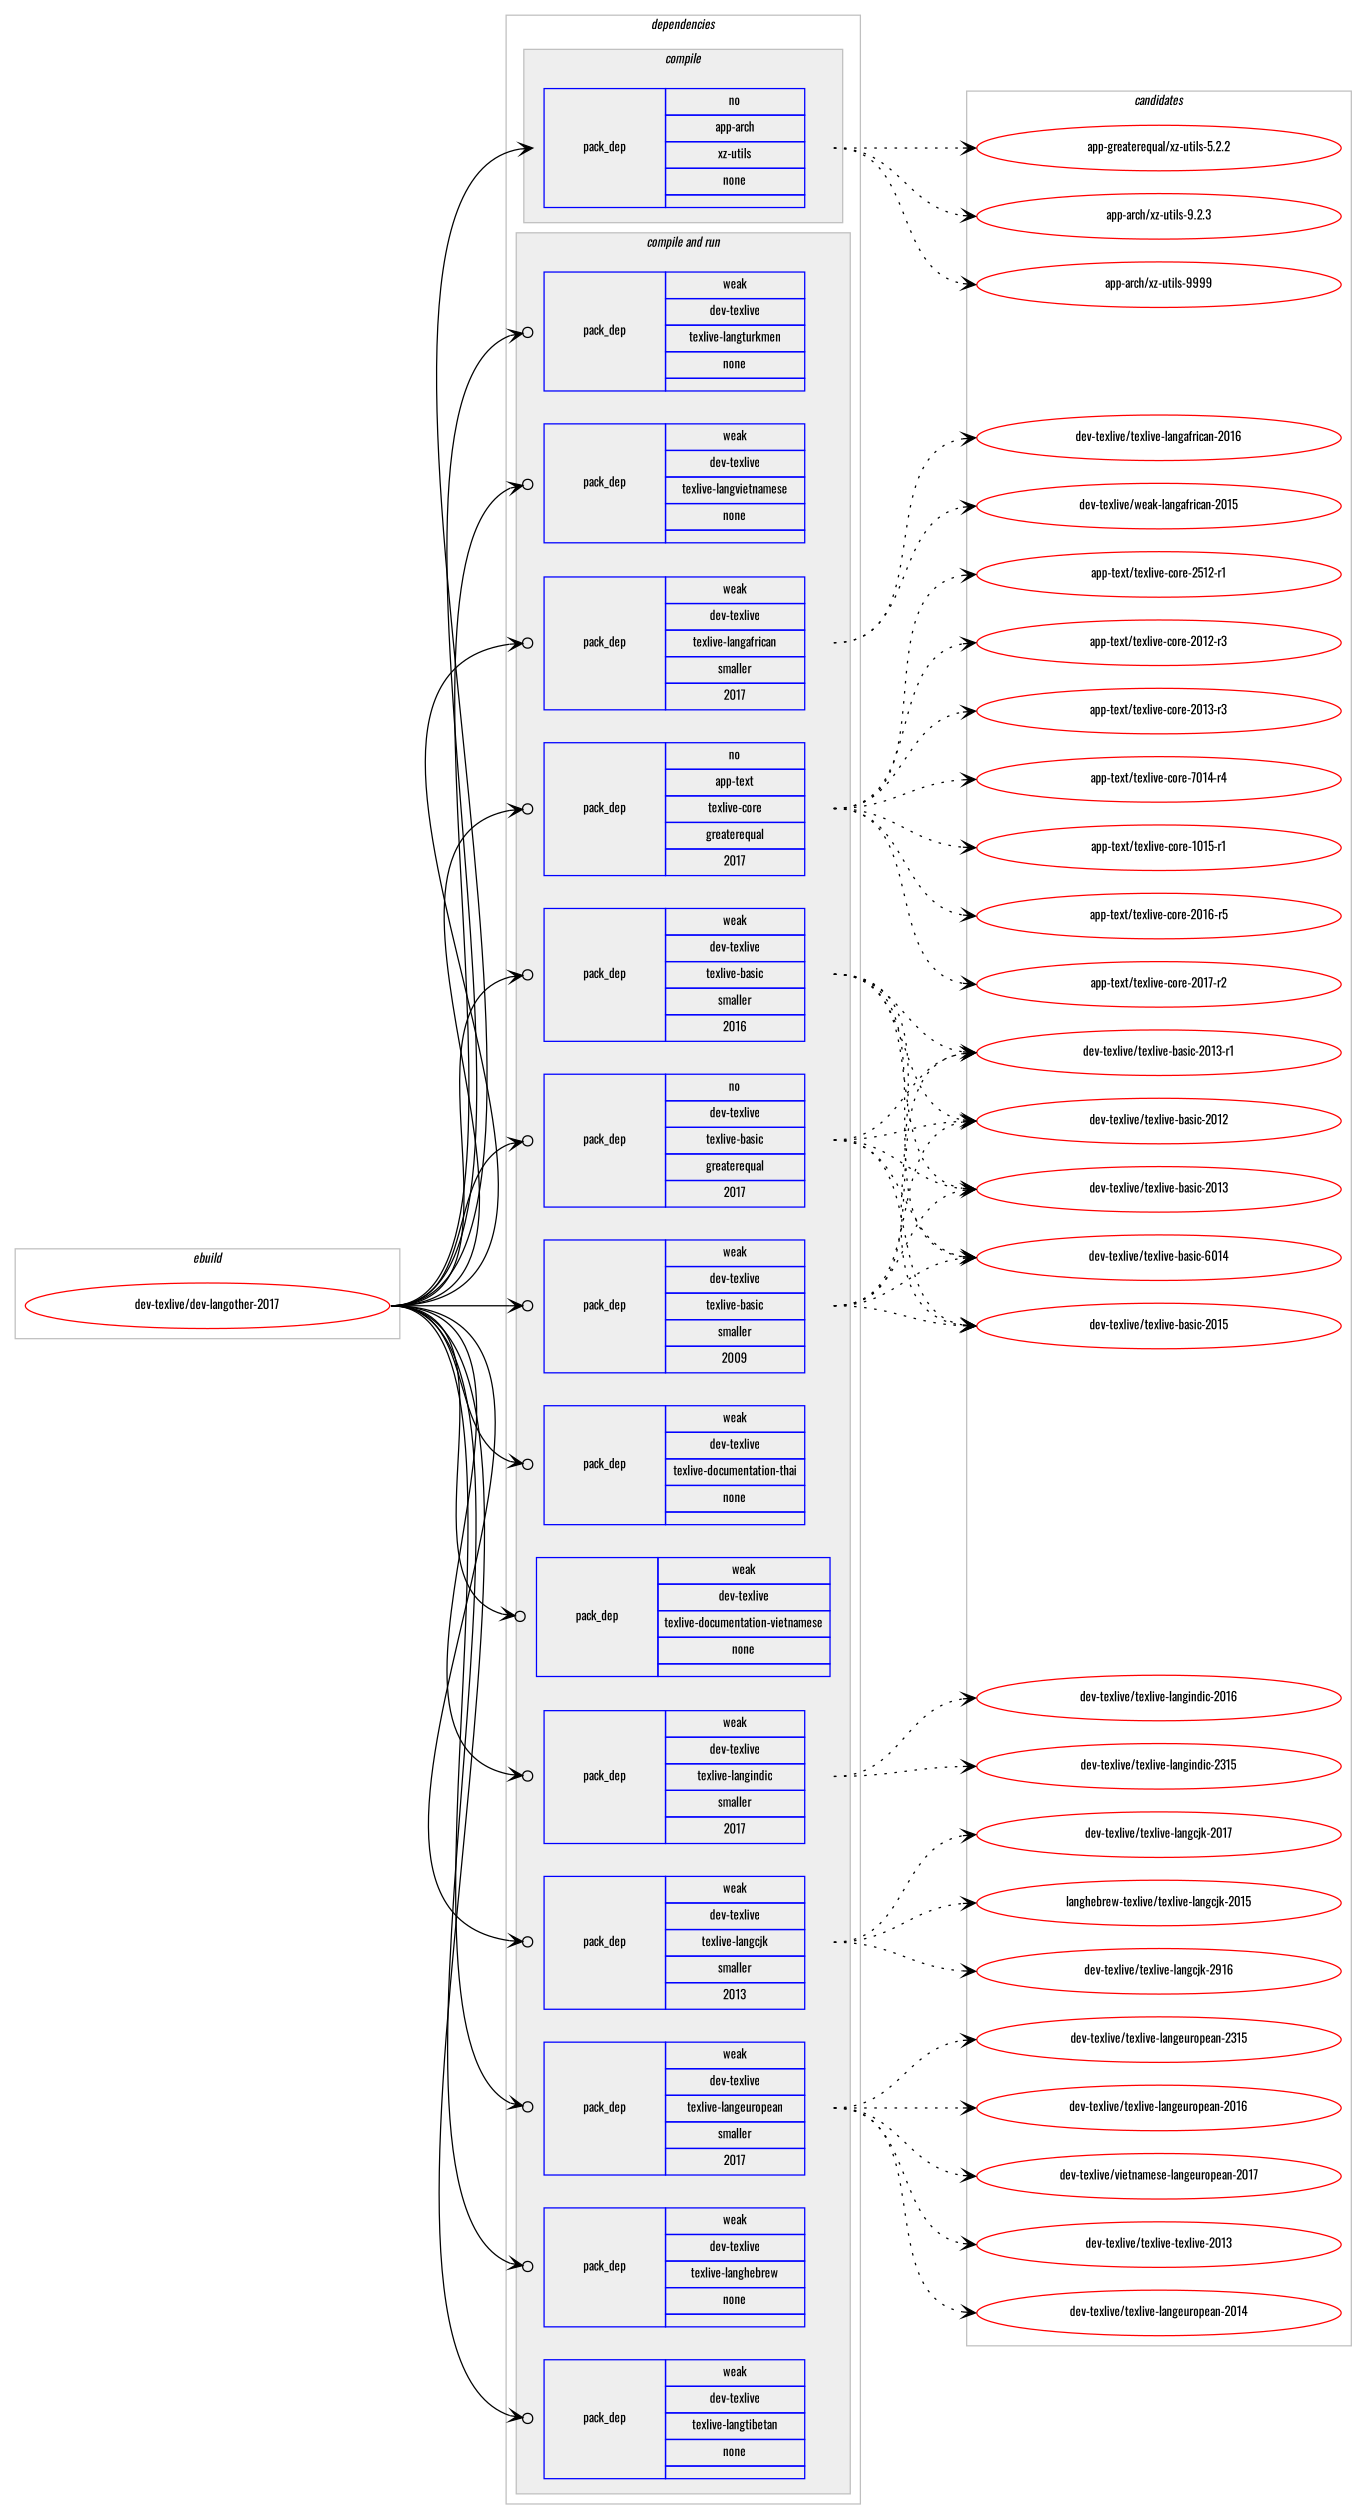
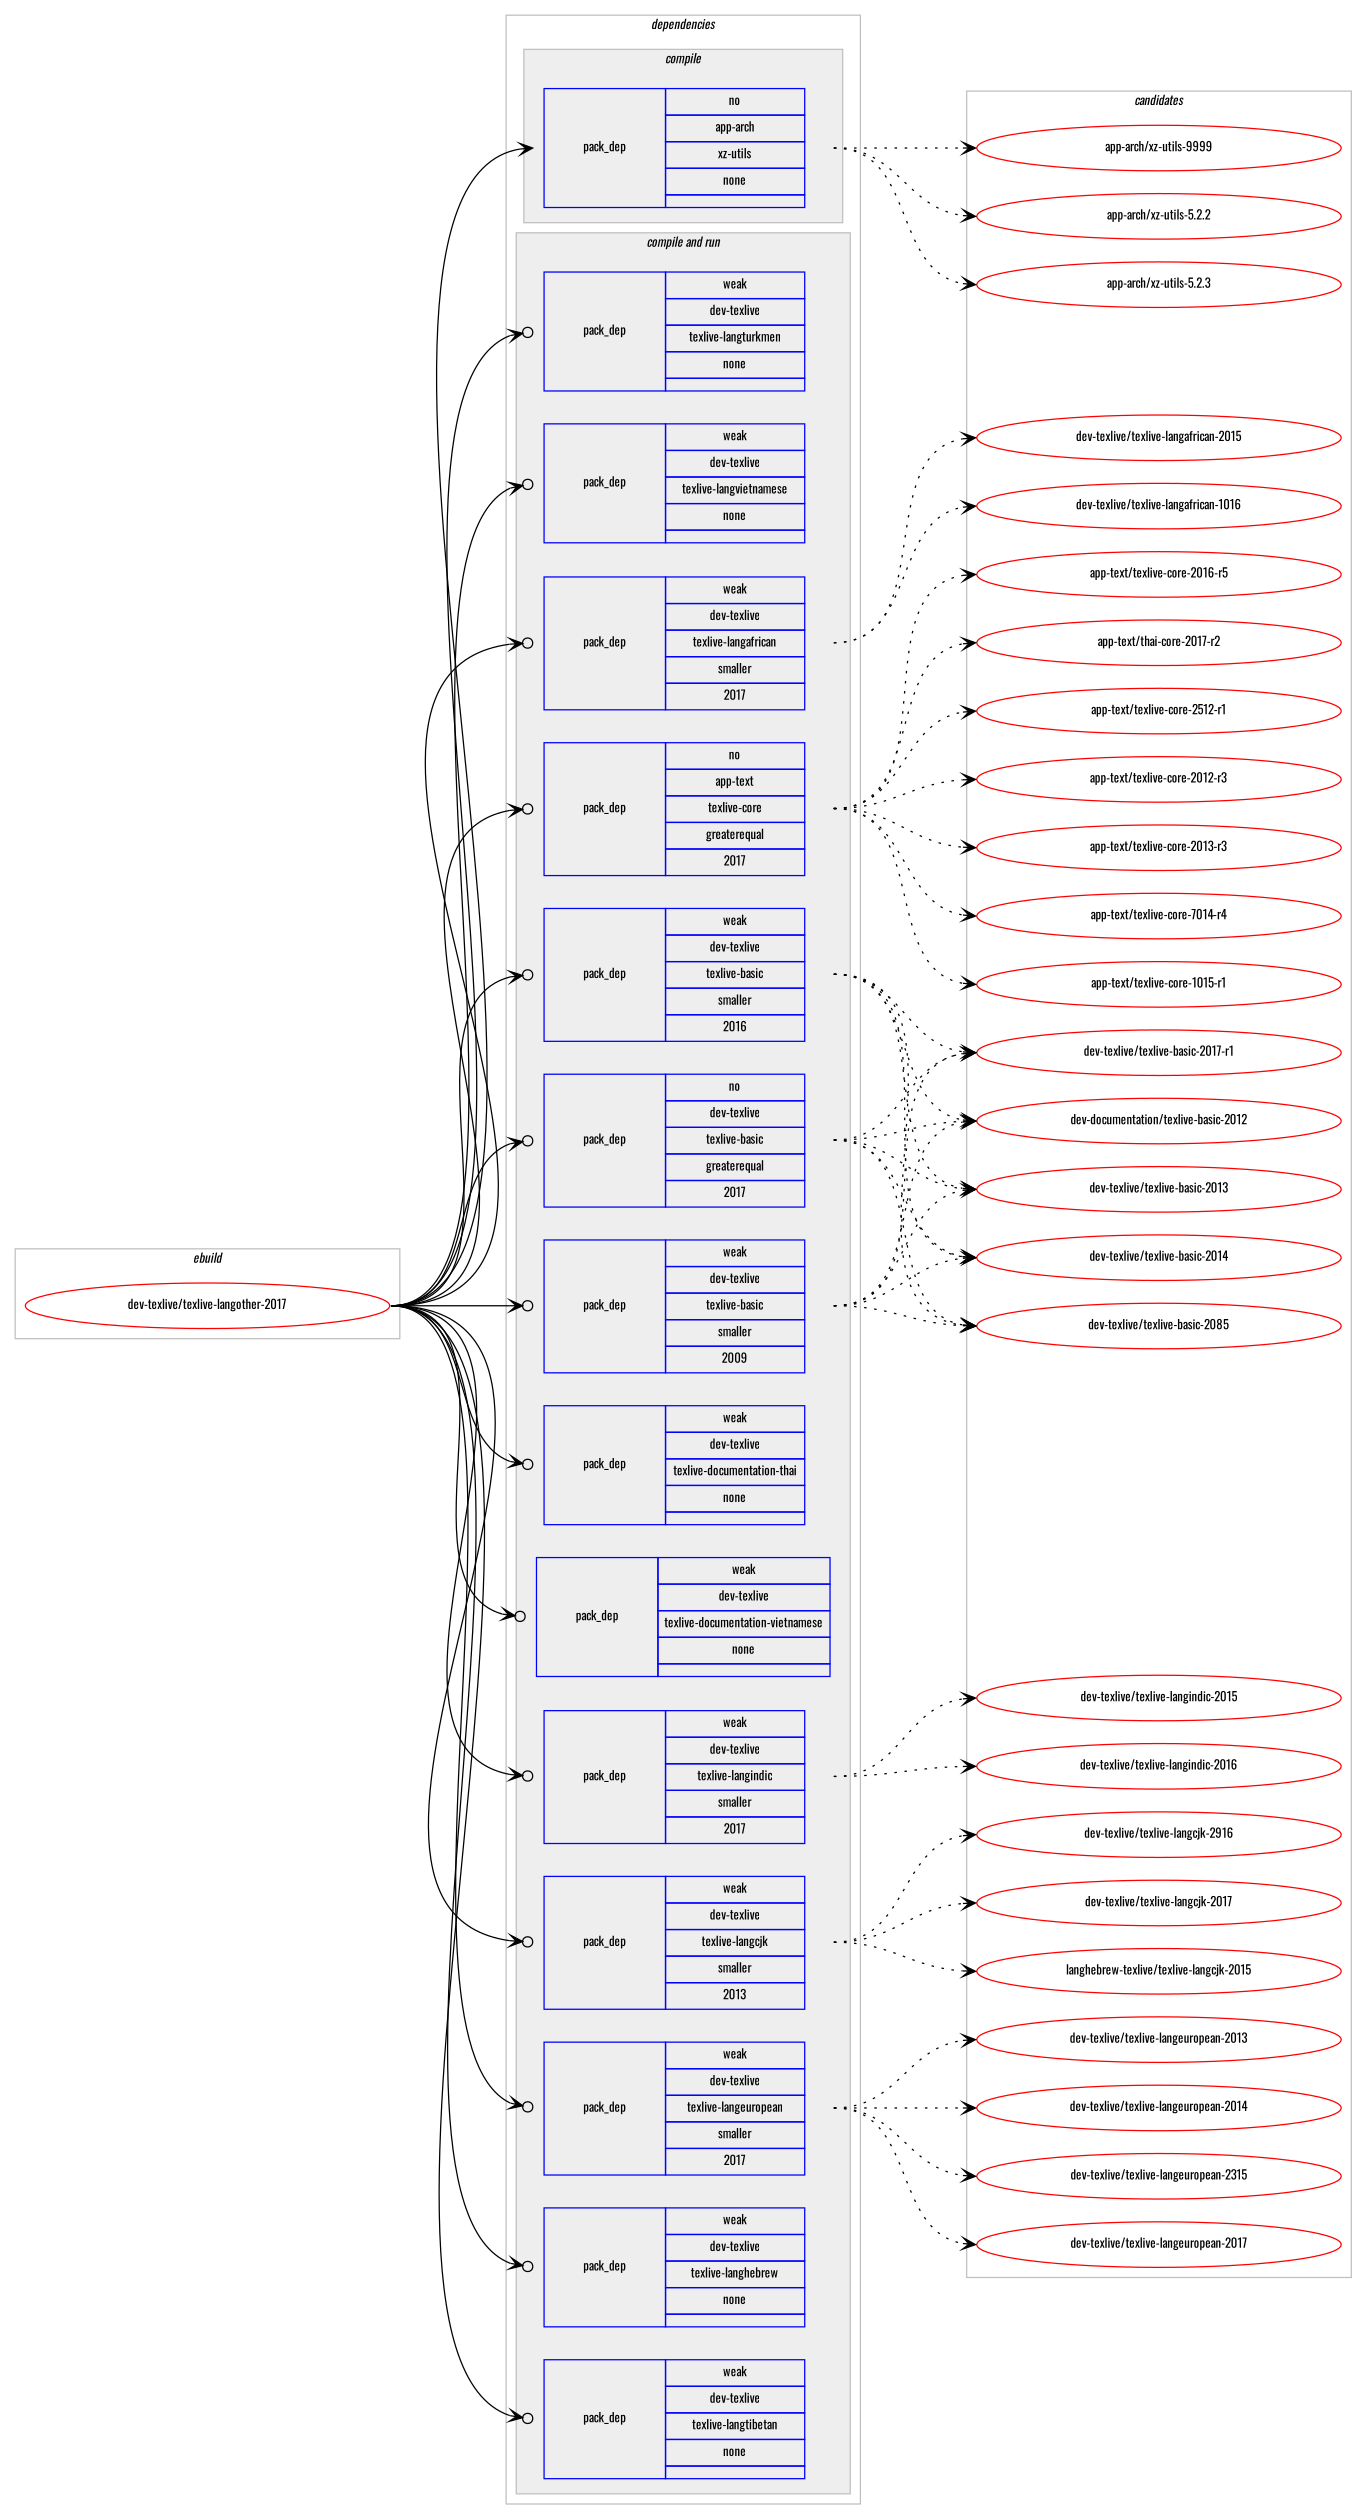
node "app-greaterequal/xz-utils-5.2.2": label "app-greaterequal/xz-utils-5.2.2" -> "app-arch/xz-utils-5.2.2"
node "app-arch/xz-utils-9.2.3": label "app-arch/xz-utils-9.2.3" -> "app-arch/xz-utils-5.2.3"
node "dev-texlive/texlive-langafrican-2016": label "dev-texlive/texlive-langafrican-2016" -> "dev-texlive/texlive-langafrican-1016"
node "dev-texlive/weak-langafrican-2015": label "dev-texlive/weak-langafrican-2015" -> "dev-texlive/texlive-langafrican-2015"
node "app-text/texlive-core-2017-r2": label "app-text/texlive-core-2017-r2" -> "app-text/thai-core-2017-r2"
node "dev-texlive/texlive-basic-2013-r1": label "dev-texlive/texlive-basic-2013-r1" -> "dev-texlive/texlive-basic-2017-r1"
node "dev-texlive/texlive-basic-2012": label "dev-texlive/texlive-basic-2012" -> "dev-documentation/texlive-basic-2012"
node "dev-texlive/texlive-basic-6014": label "dev-texlive/texlive-basic-6014" -> "dev-texlive/texlive-basic-2014"
node "dev-texlive/dev-langother-2017": label "dev-texlive/dev-langother-2017" -> "dev-texlive/texlive-langother-2017"
node "dev-texlive/texlive-basic-2015": label "dev-texlive/texlive-basic-2015" -> "dev-texlive/texlive-basic-2085"
node "dev-texlive/texlive-langindic-2315": label "dev-texlive/texlive-langindic-2315" -> "dev-texlive/texlive-langindic-2015"
node "dev-texlive/texlive-langeuropean-2016": removed
node "dev-texlive/vietnamese-langeuropean-2017": label "dev-texlive/vietnamese-langeuropean-2017" -> "dev-texlive/texlive-langeuropean-2017"
node "dev-texlive/texlive-texlive-2013": label "dev-texlive/texlive-texlive-2013" -> "dev-texlive/texlive-langeuropean-2013"
